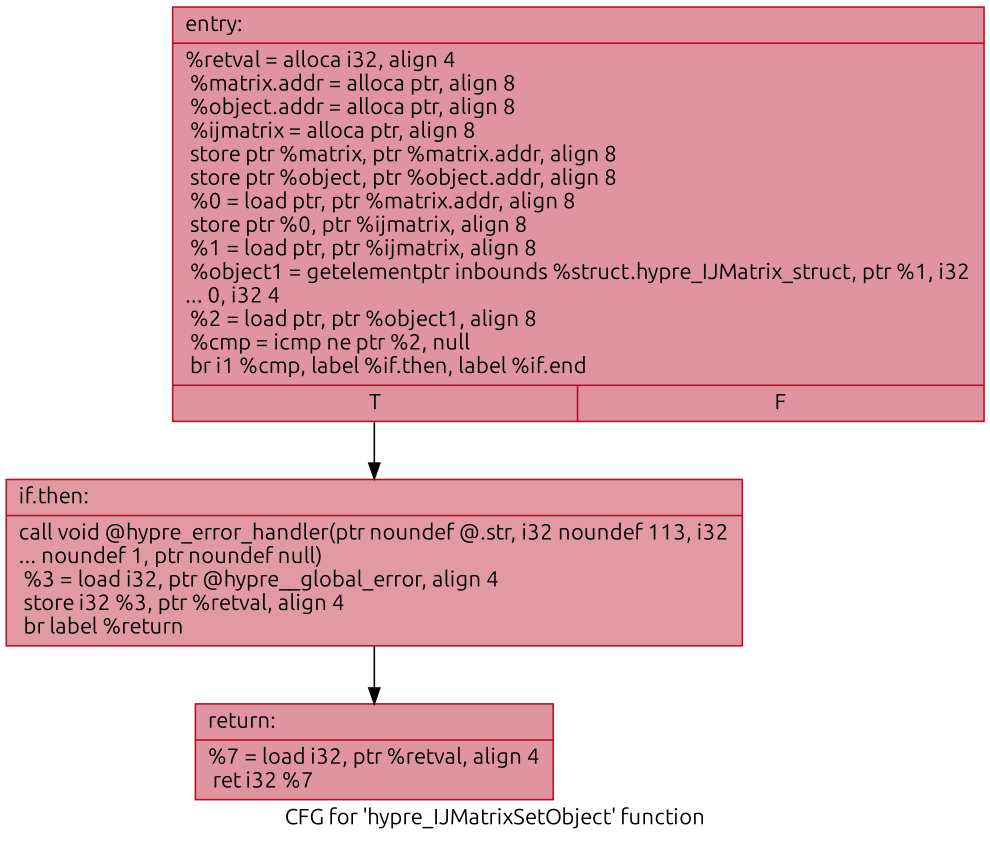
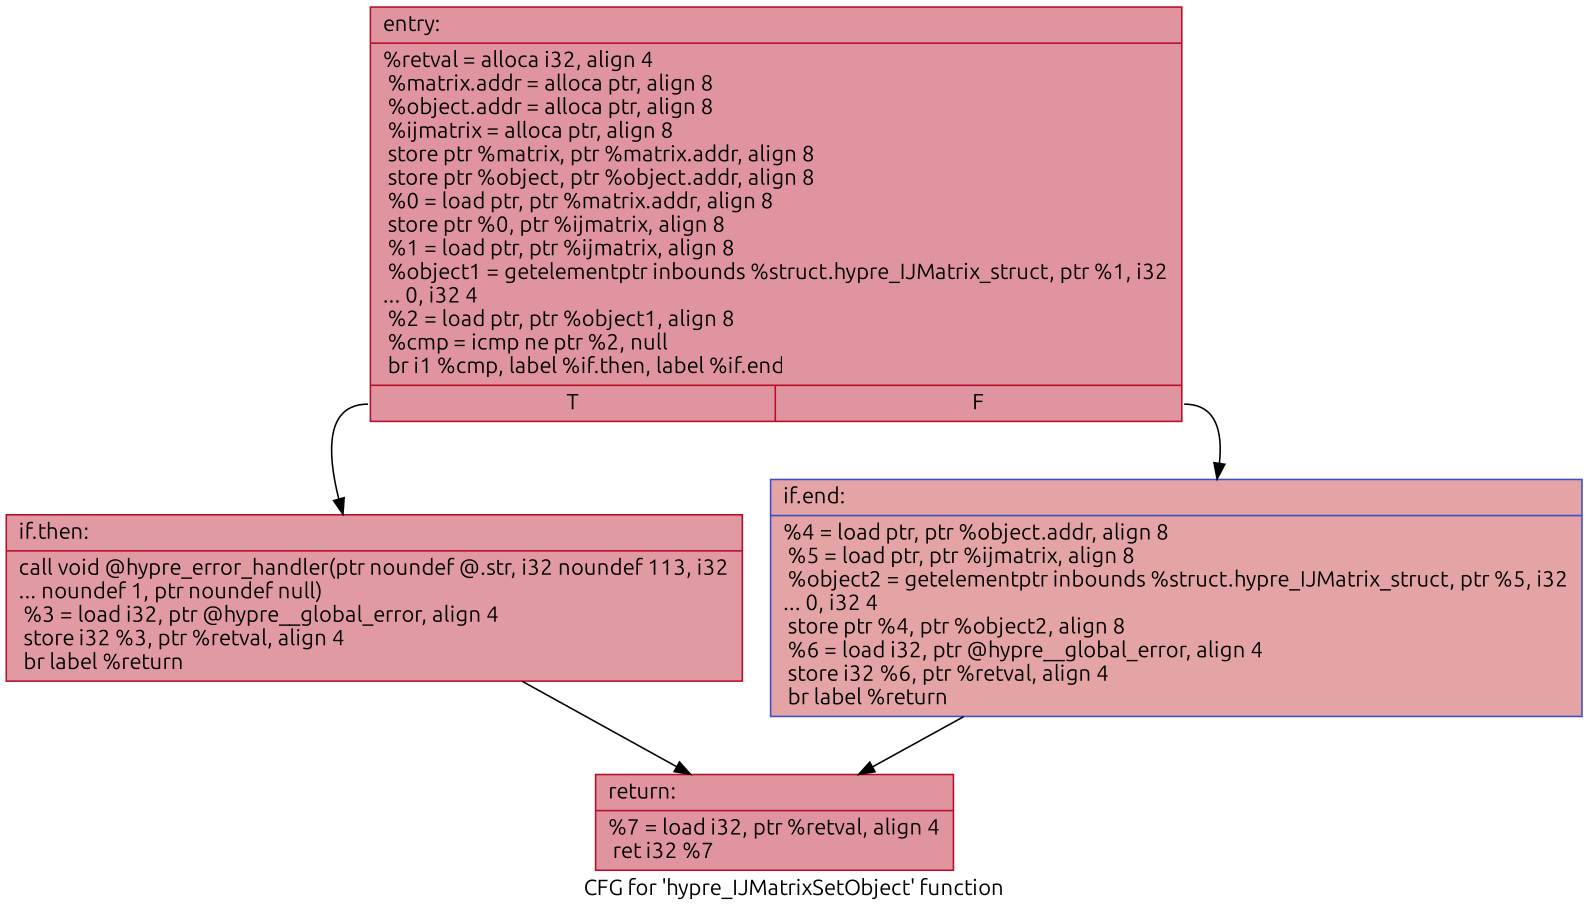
node "if.end:": added
